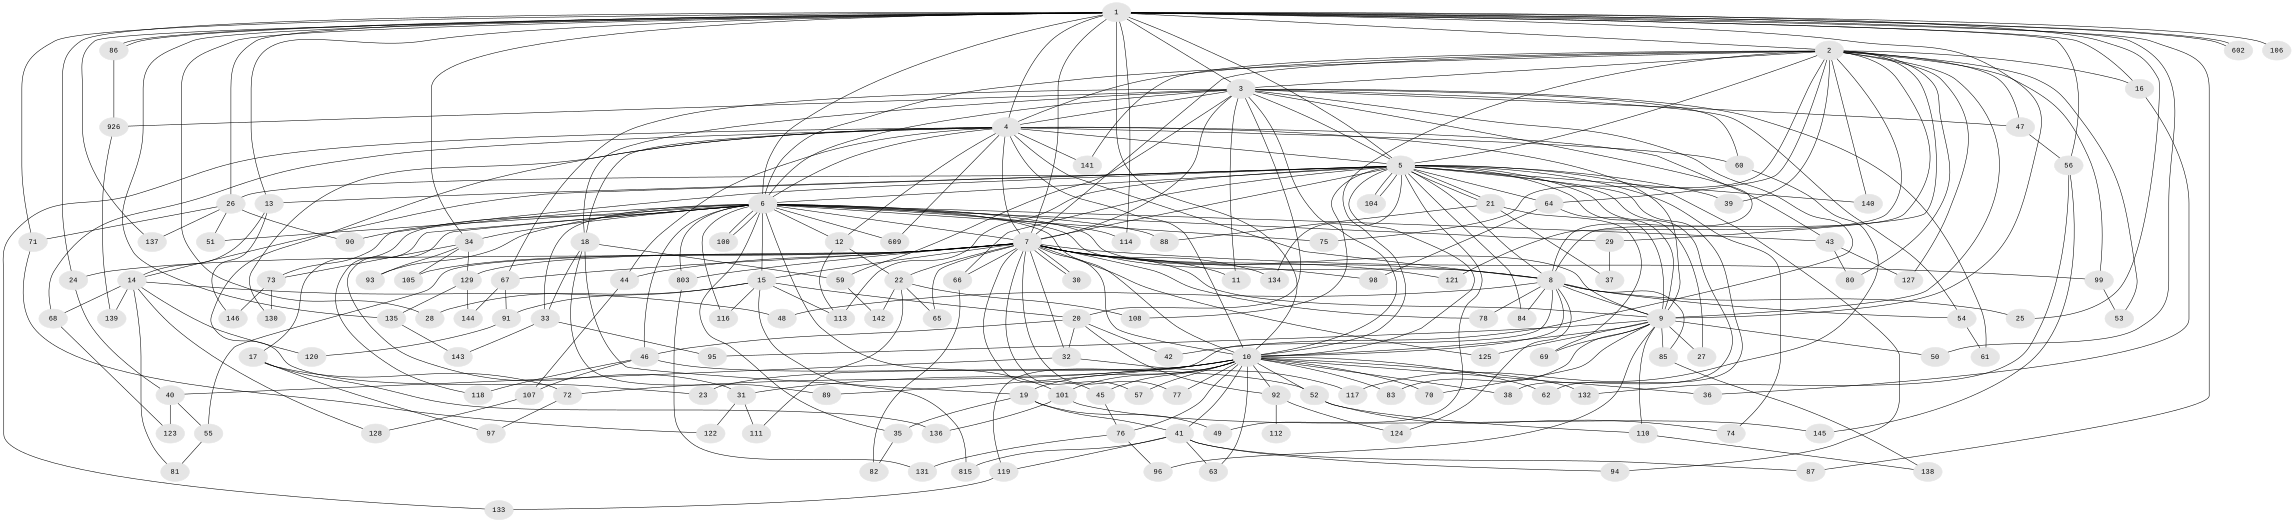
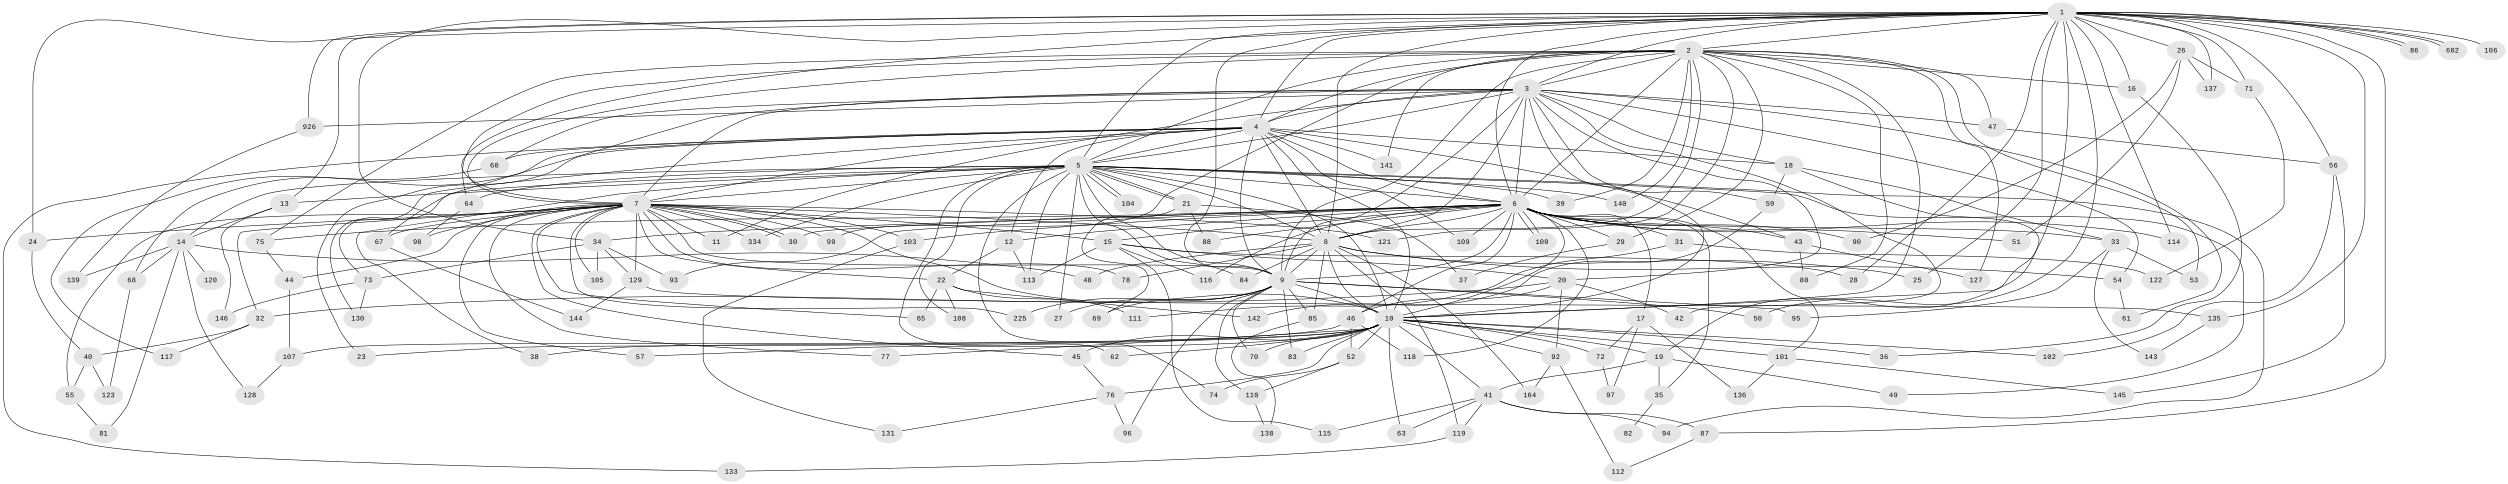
edge "1" -- "8": added
edge "86" -- "926": now "1" -- "926"
edge "4" -- "44": now "75" -- "44"
edge "5" -- "26": removed
edge "6" -- "7": now "6" -- "30"
node "609": label "609" -> "109"
edge "64" -- "9": now "3" -- "9"
node "803": label "803" -> "103"
node "66": removed
node "134": label "134" -> "334"
edge "99" -- "53": now "33" -- "53"
node "91": removed
node "125": label "125" -> "225"
edge "10" -- "31": removed
node "89": removed
node "132": label "132" -> "102"
node "124": label "124" -> "164"
edge "87" -- "112": added
node "815": label "815" -> "115"
